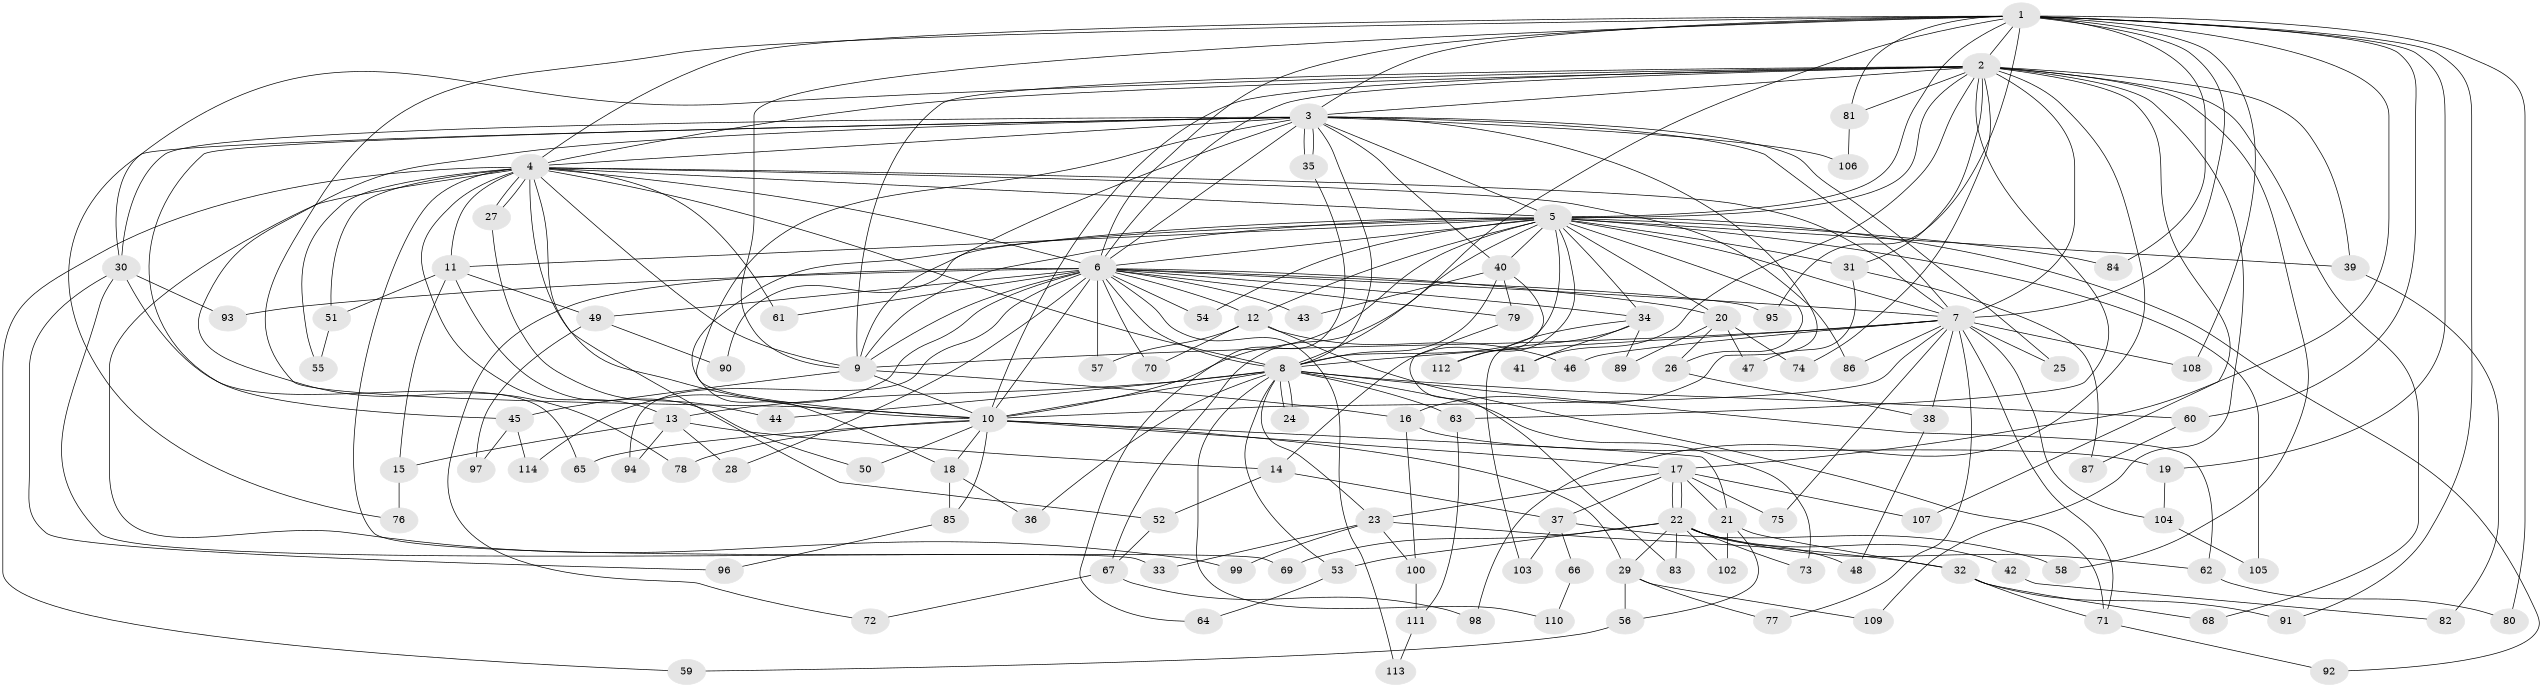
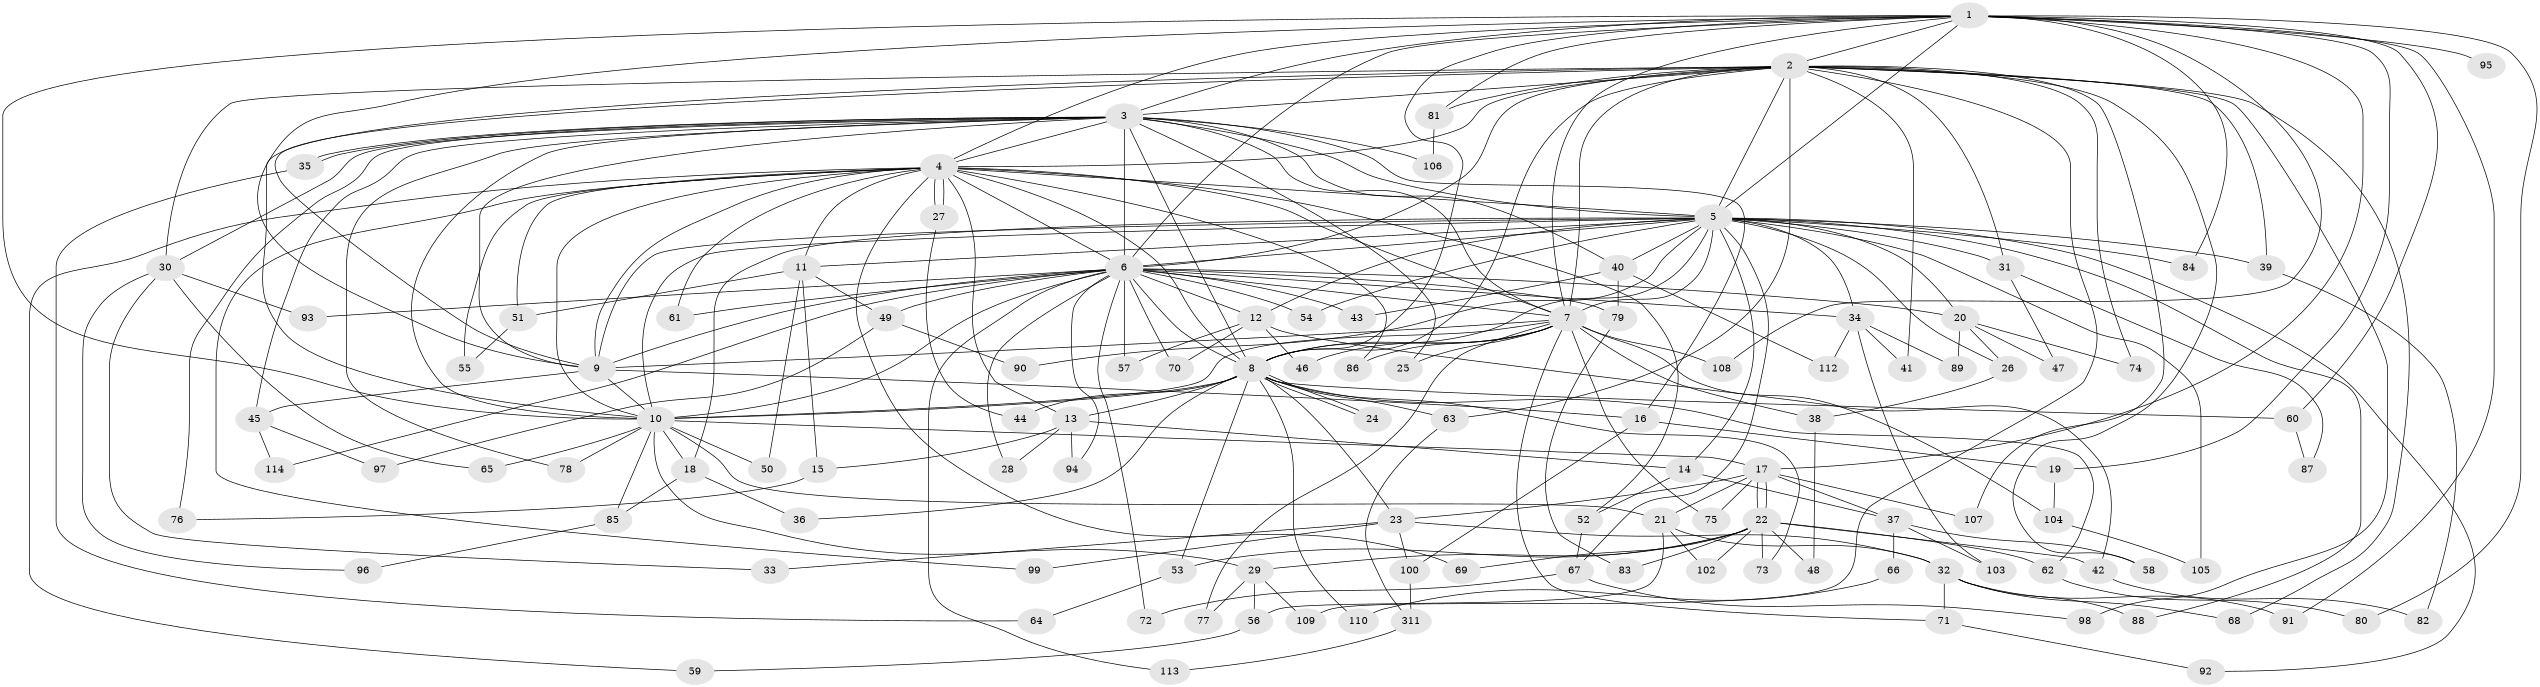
edge "6" -- "95": removed
edge "40" -- "8": now "2" -- "8"
edge "12" -- "71": now "12" -- "42"
node "111": label "111" -> "311"
node "88": added
